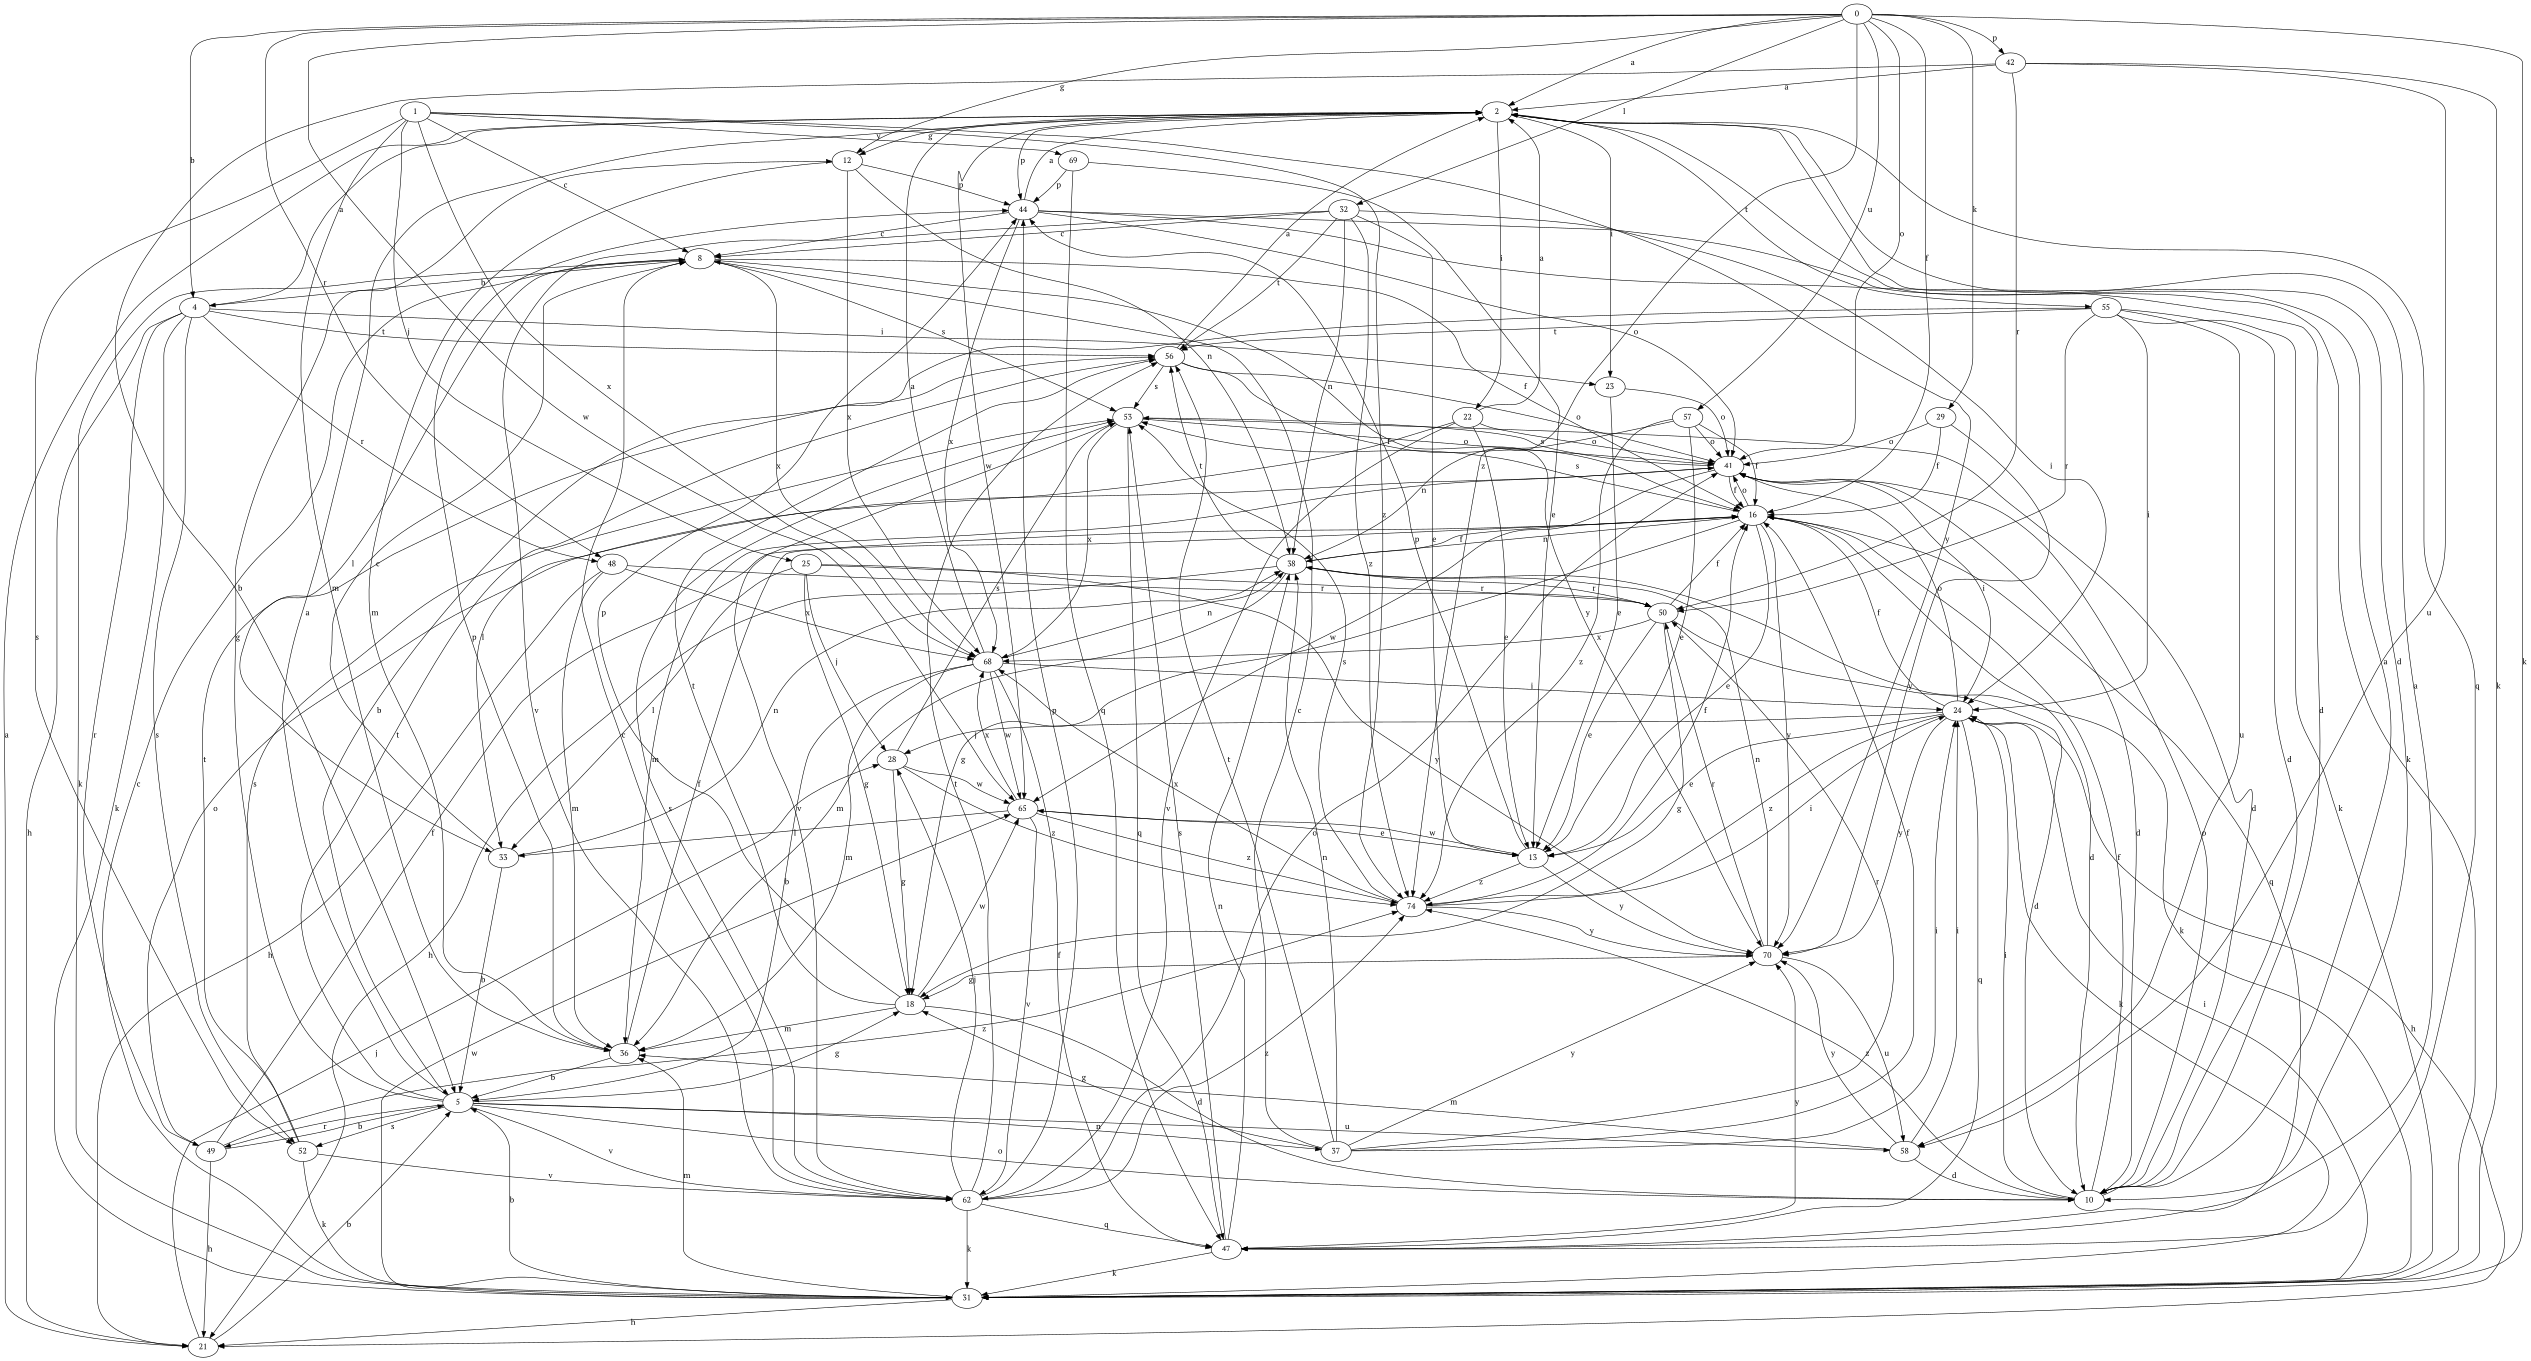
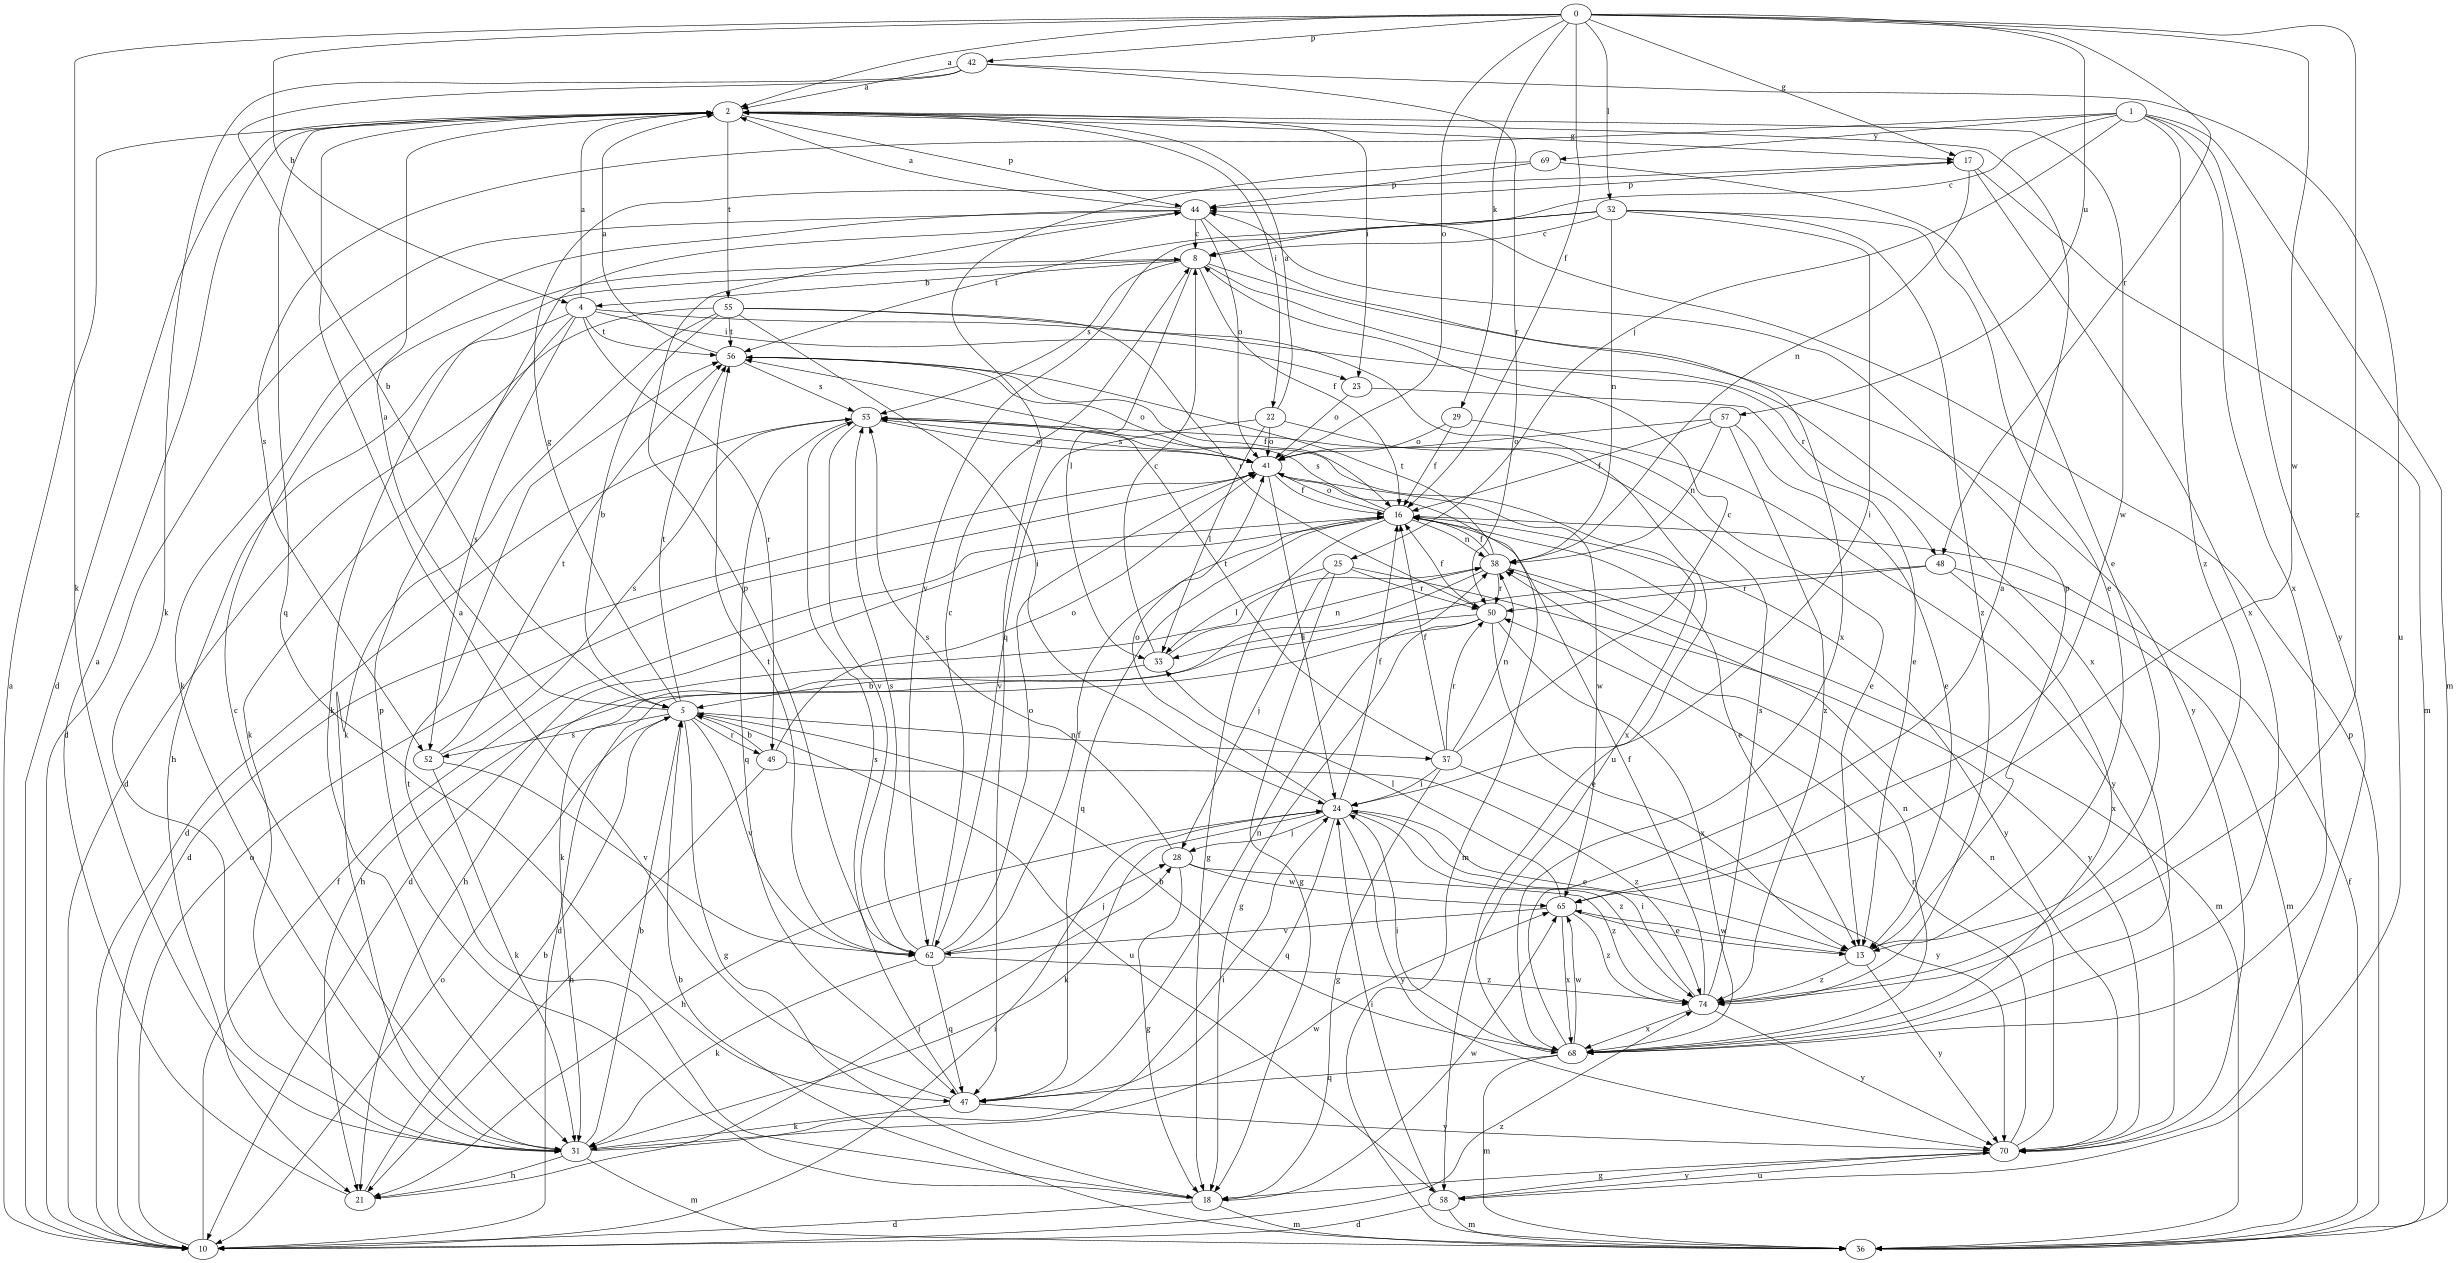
node "12": label "12" -> "17"
edge "49" -> "16": now "62" -> "16"
edge "50" -> "33": added, label "l"
edge "68" -> "47": label "f" -> "q"
